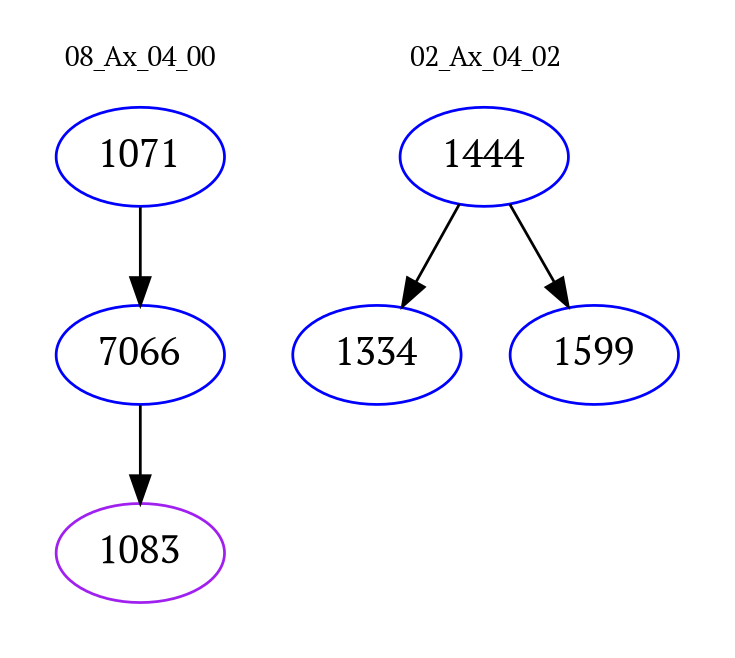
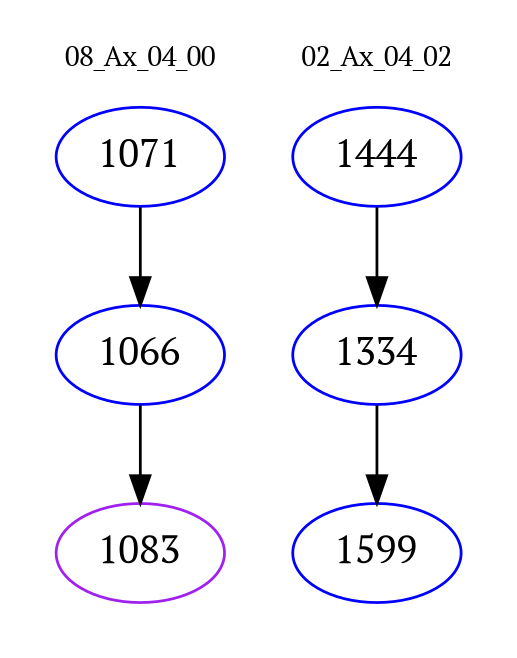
edge "1444" -> "1599": now "1334" -> "1599"
node "7066": label "7066" -> "1066"
